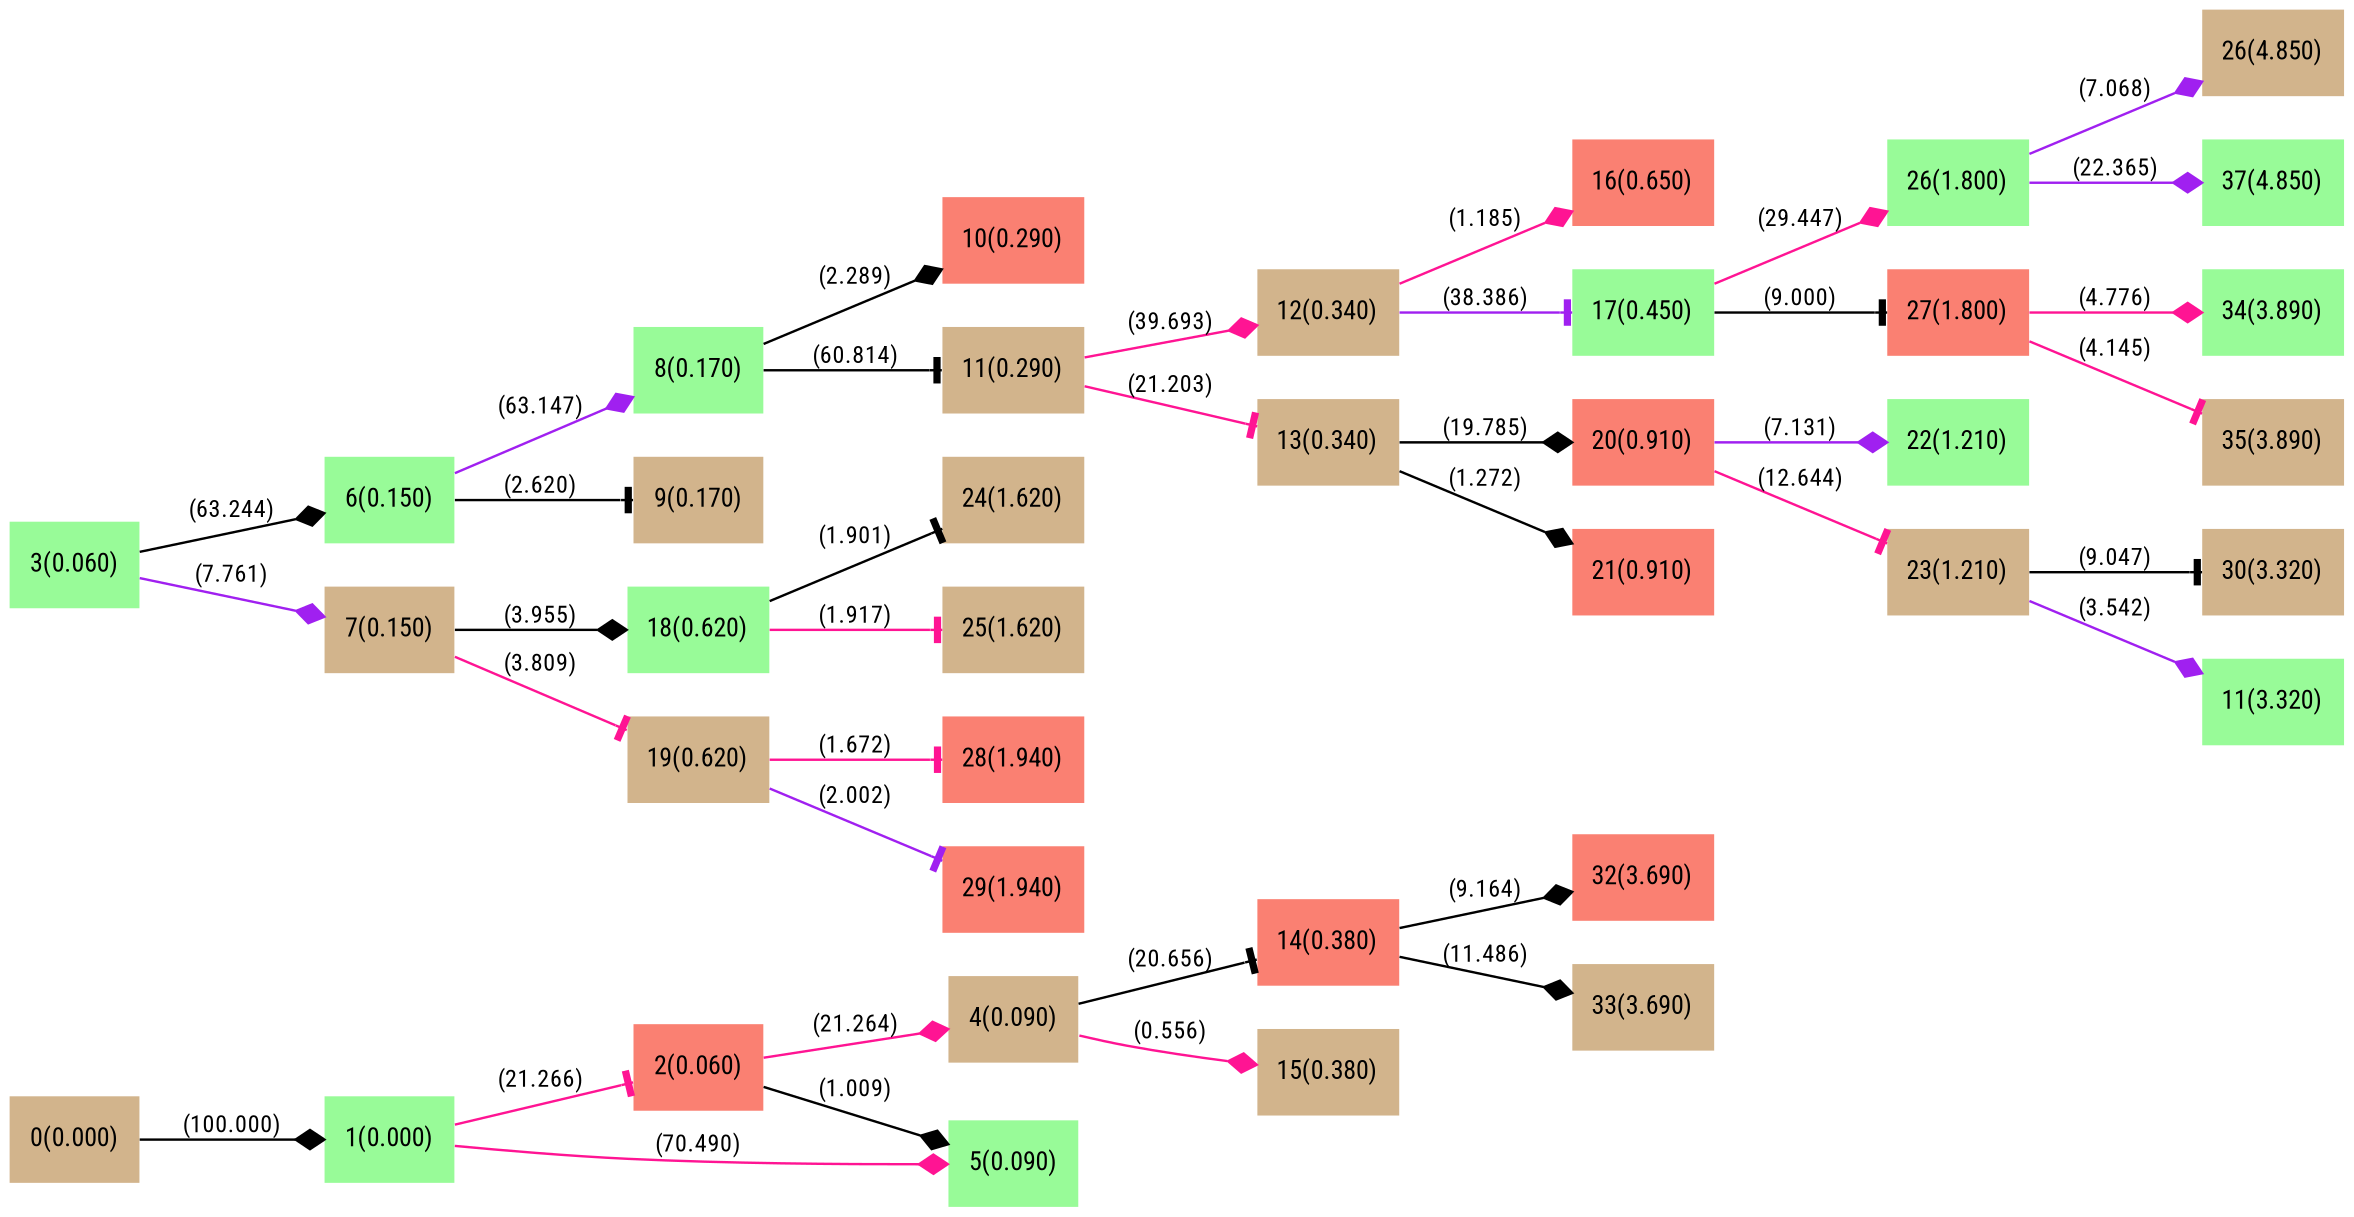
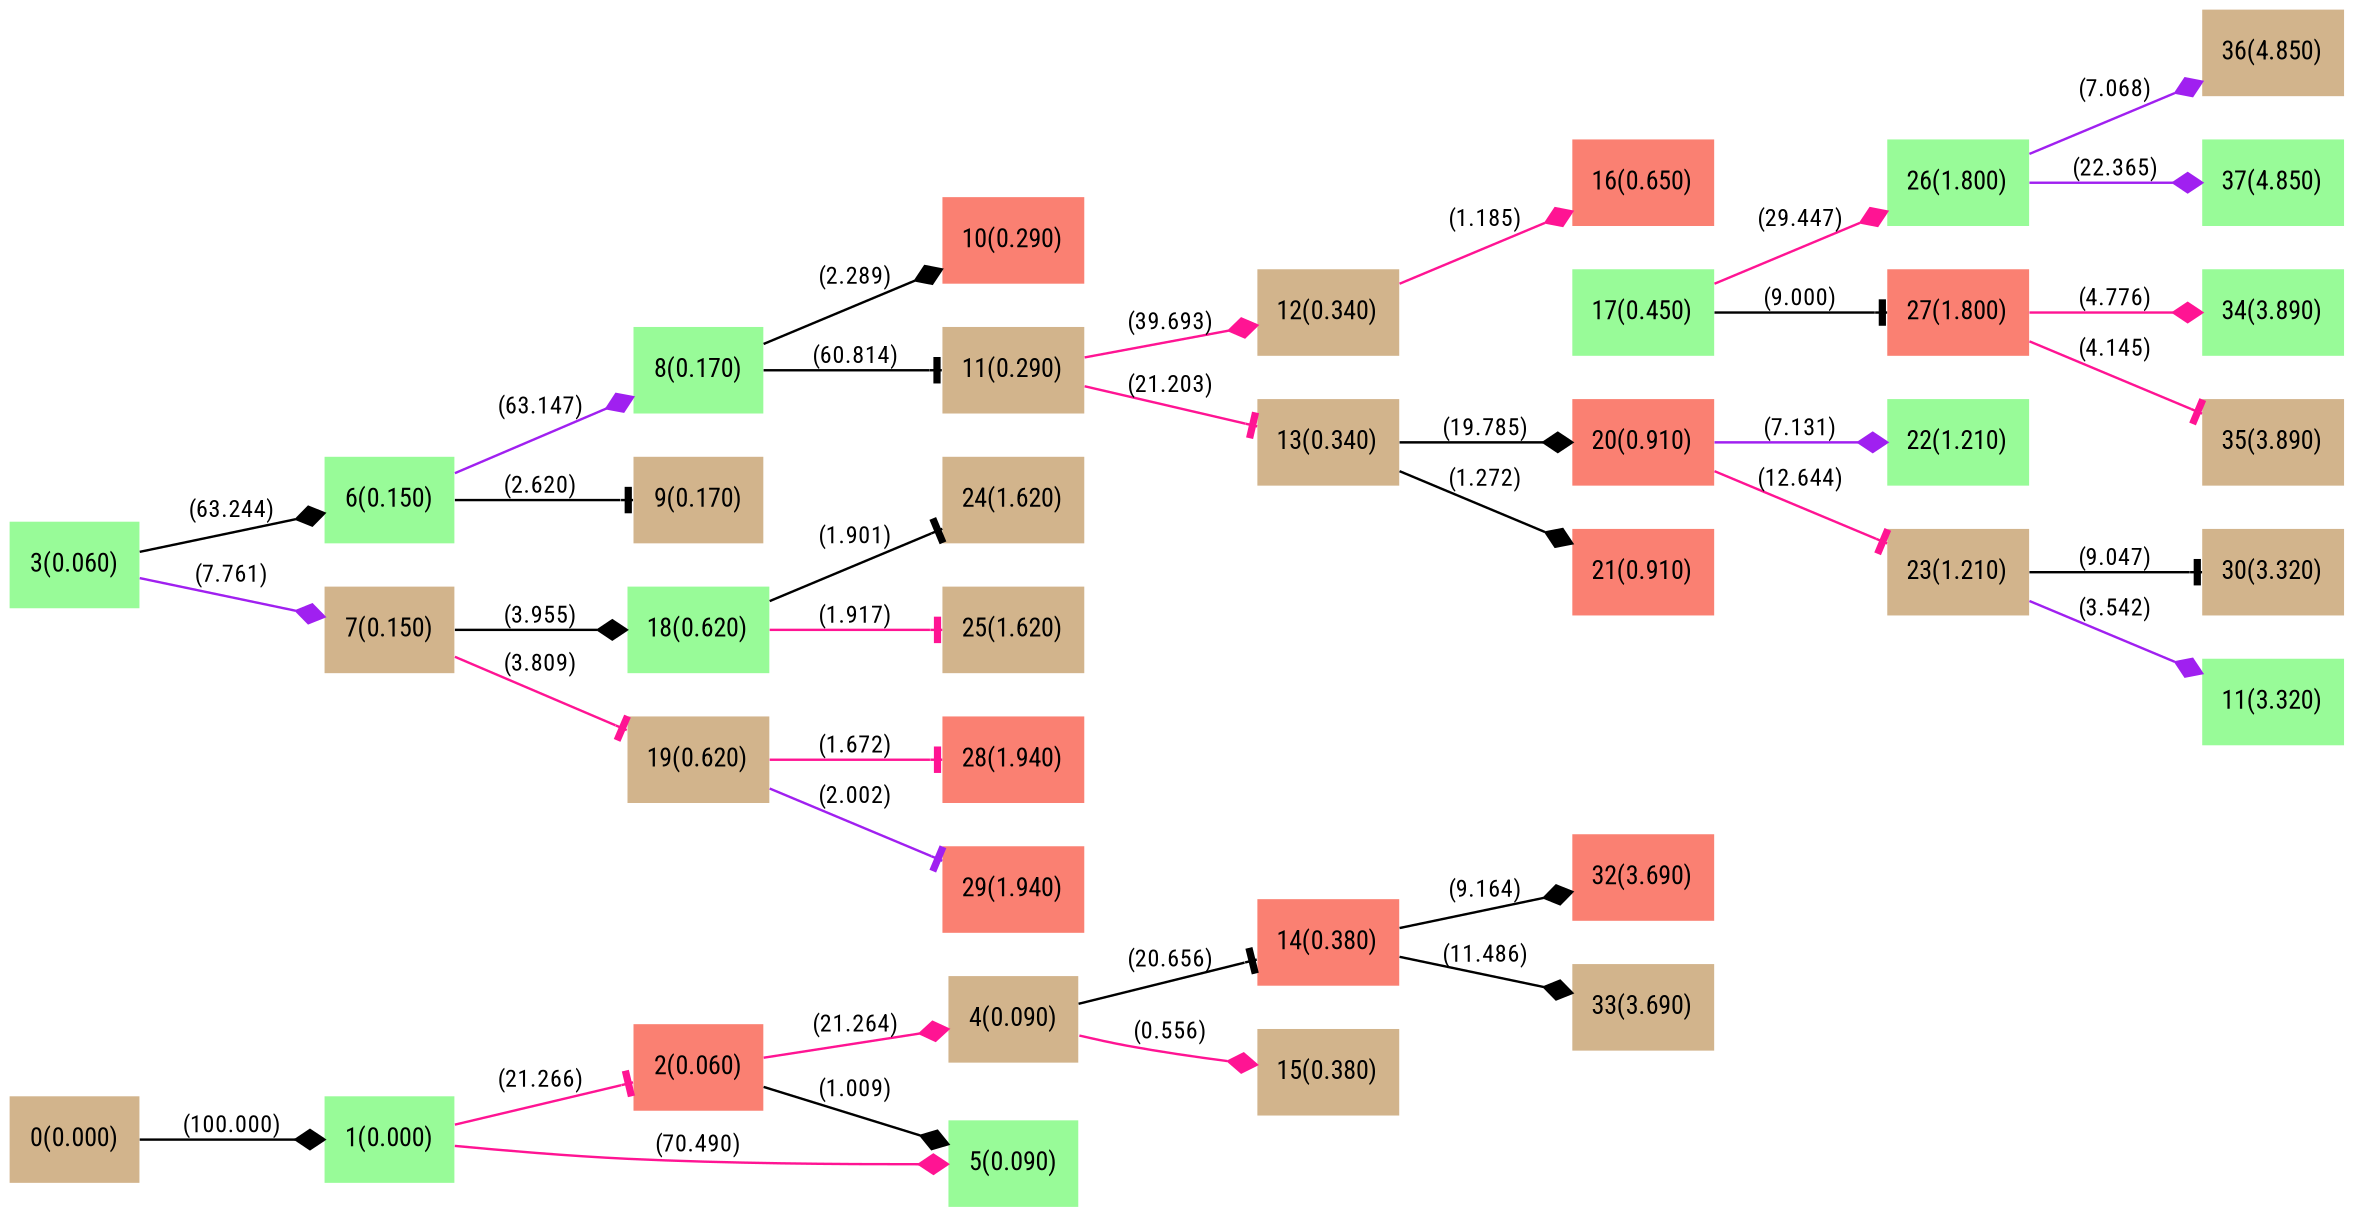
node "26(4.850)": label "26(4.850)" -> "36(4.850)"
edge "12(0.340)" -> "17(0.450)": removed, label "(38.386)"
